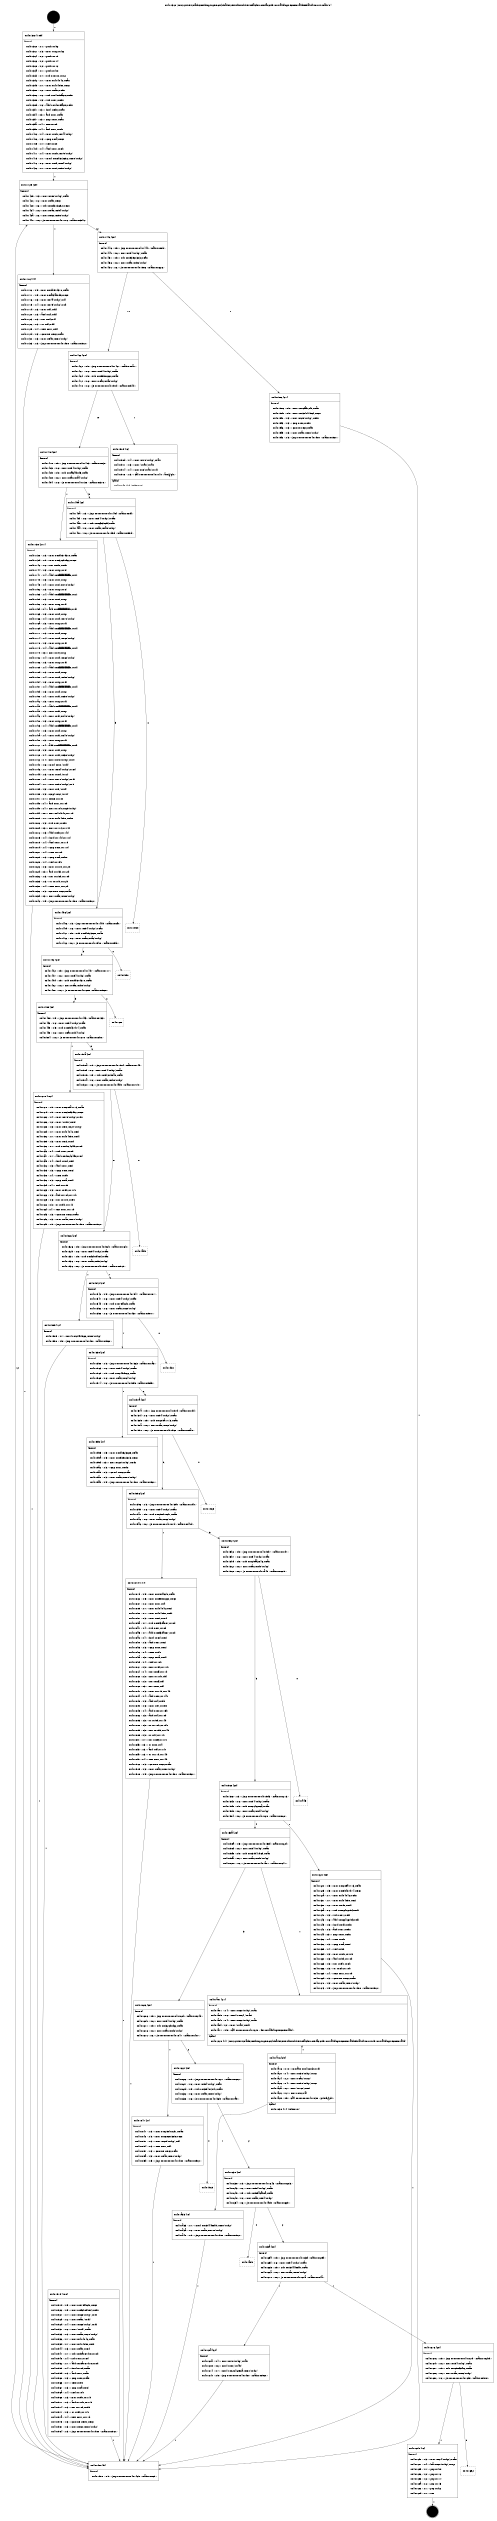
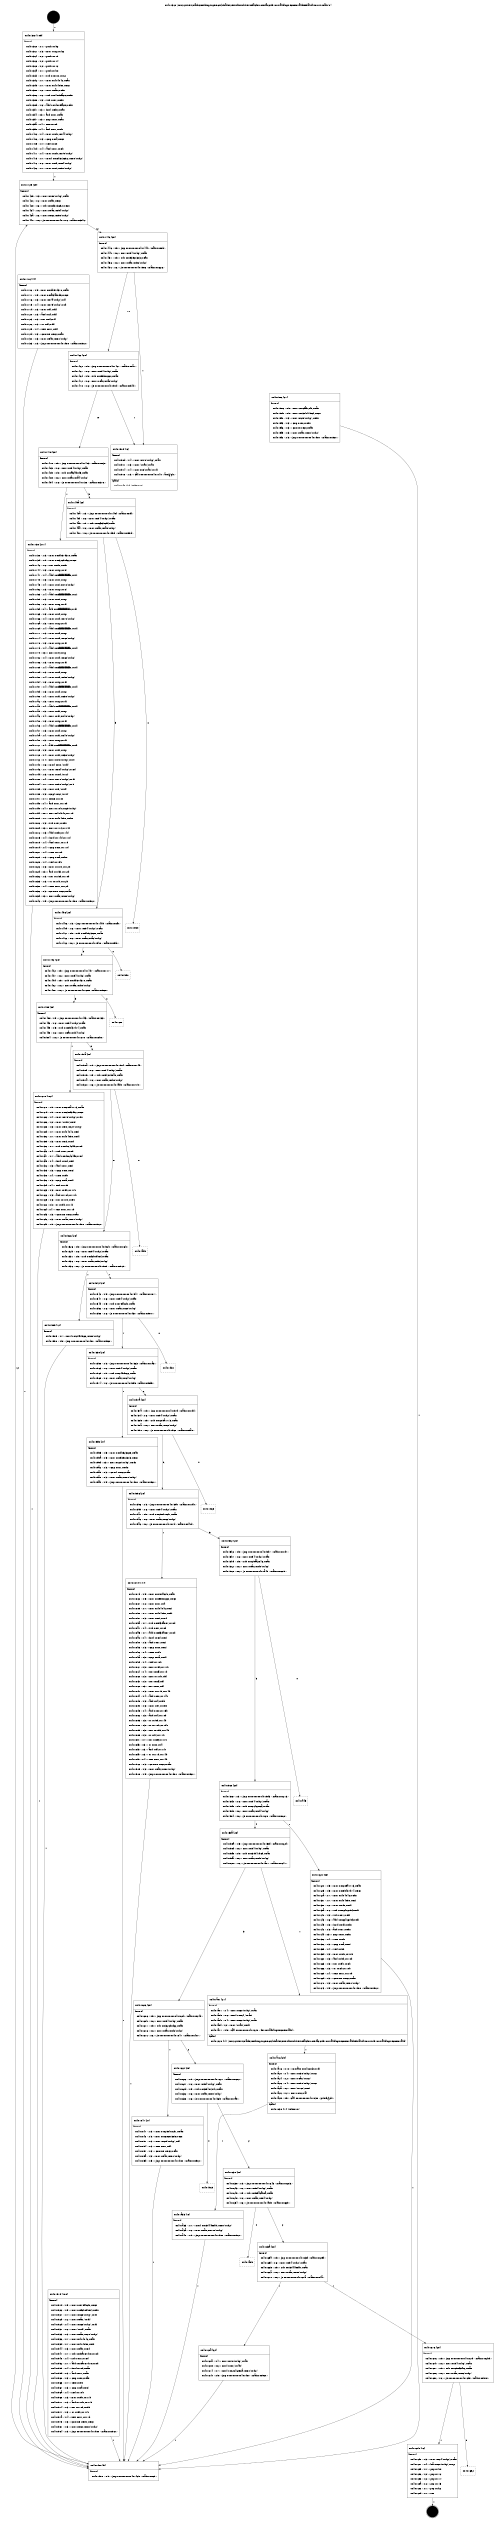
edge "0x401429 [29]" -> "0x40170c [44]": removed, label "1"
edge "0x401446 [28]" -> "0x4019e6 [27]": now "0x401446 [28]" -> "0x40190d [16]"
edge "0x401a16 [29]" -> "0x401a01 [21]": reversed
